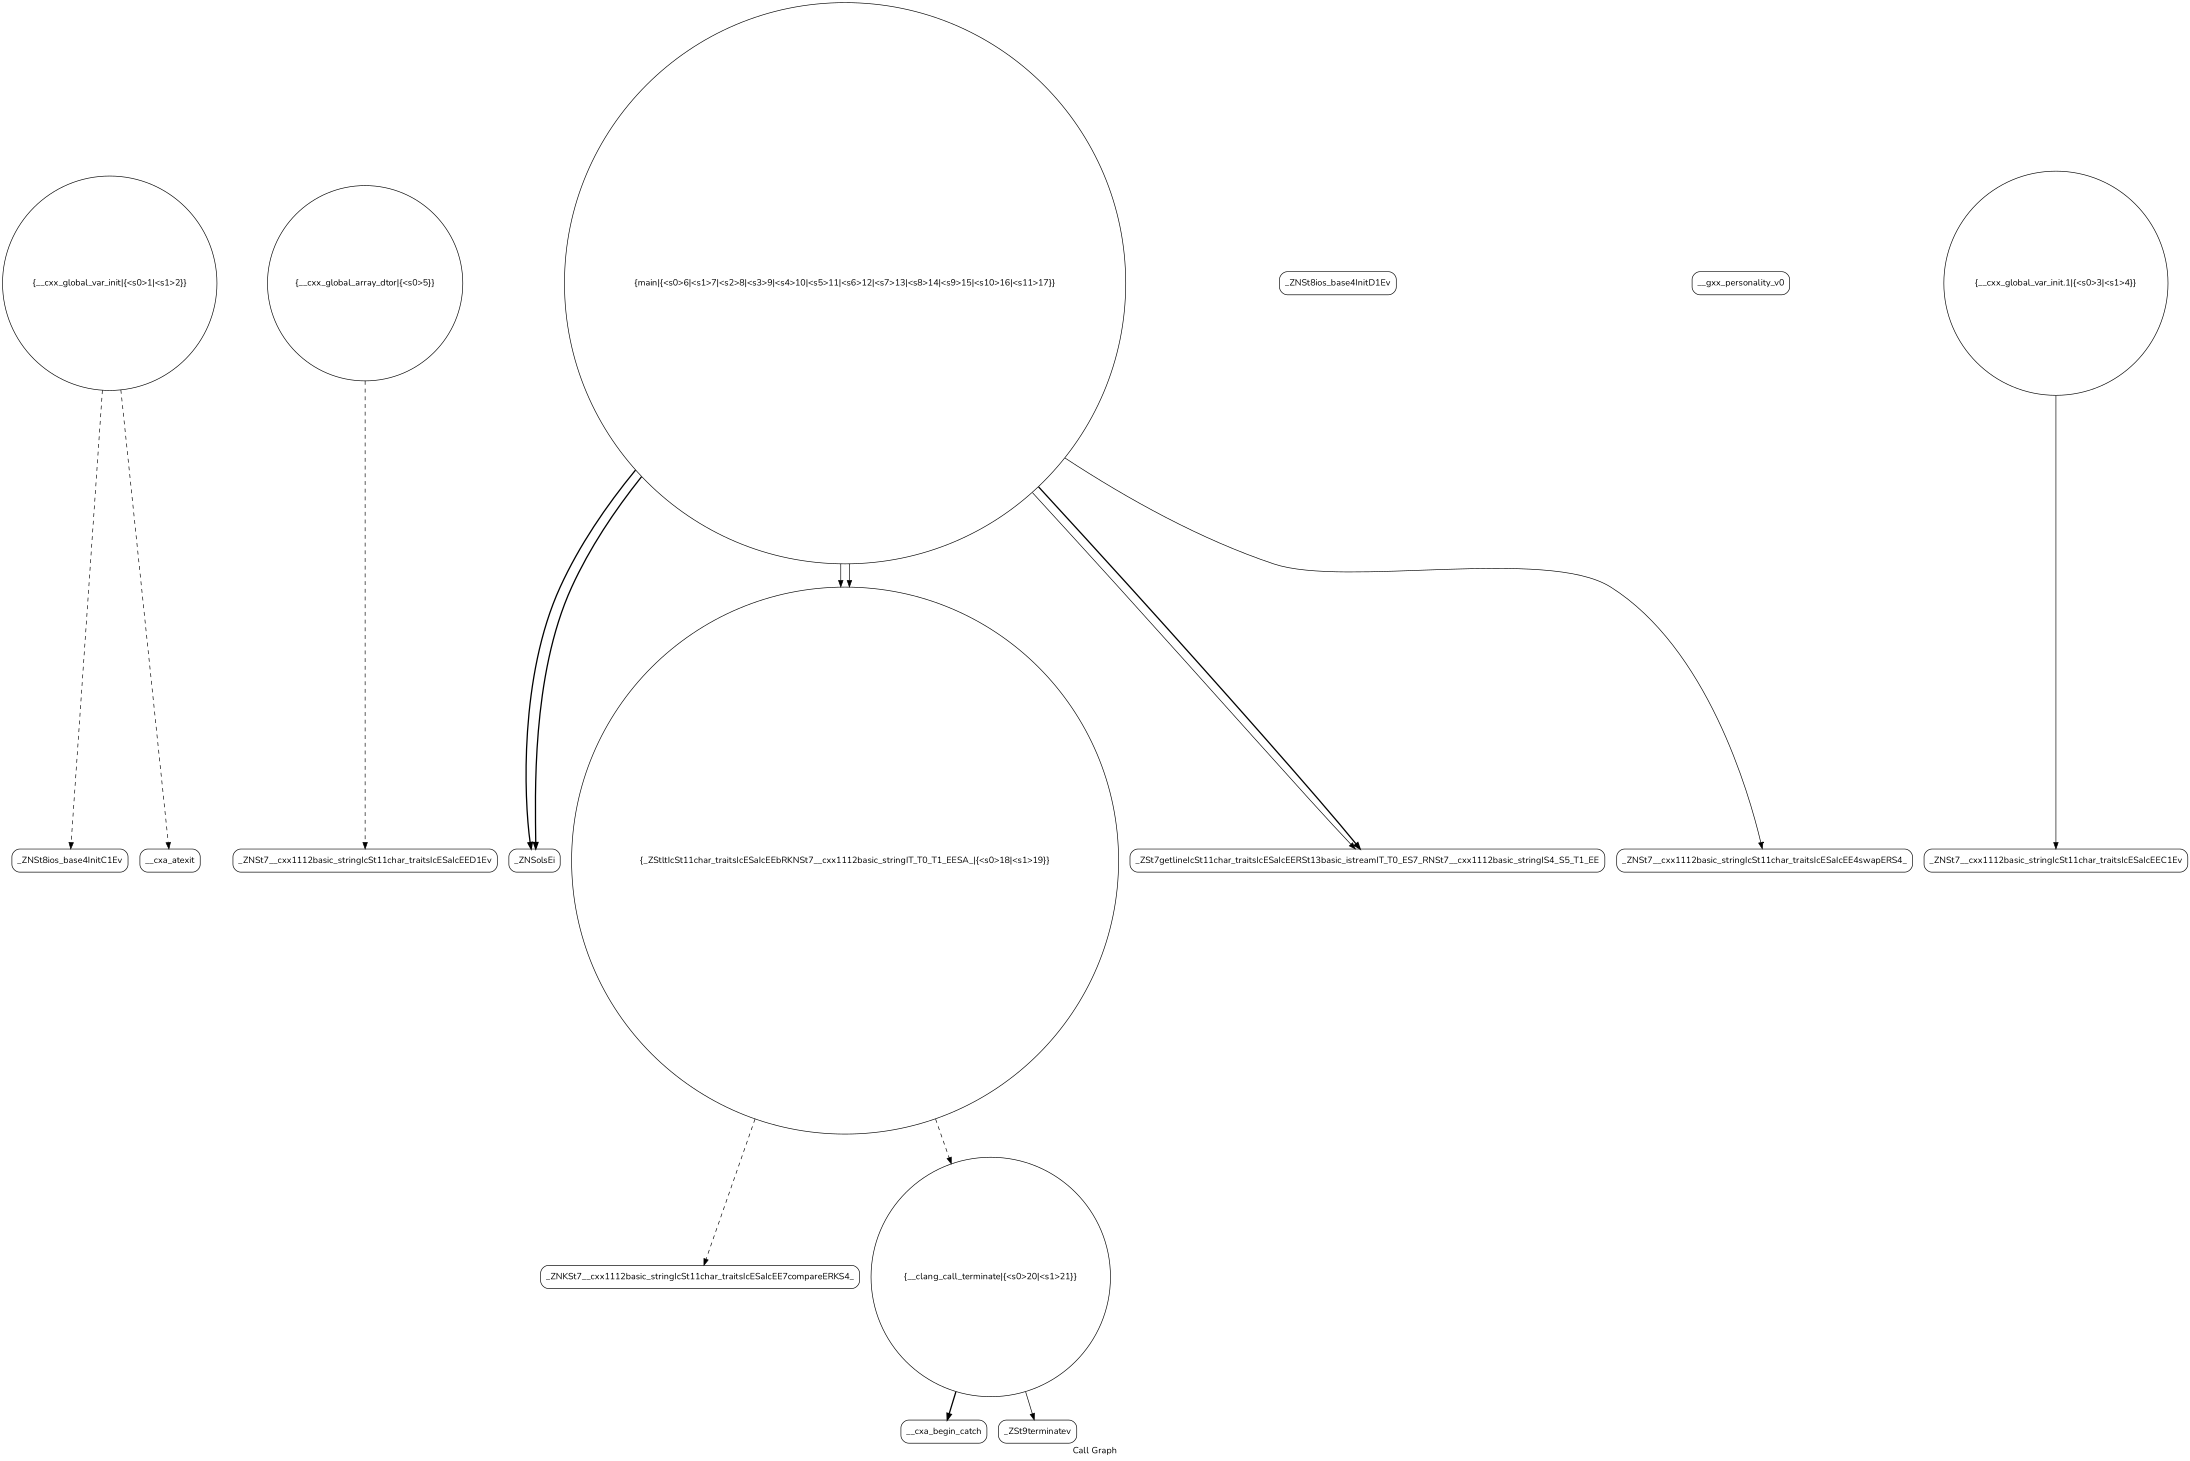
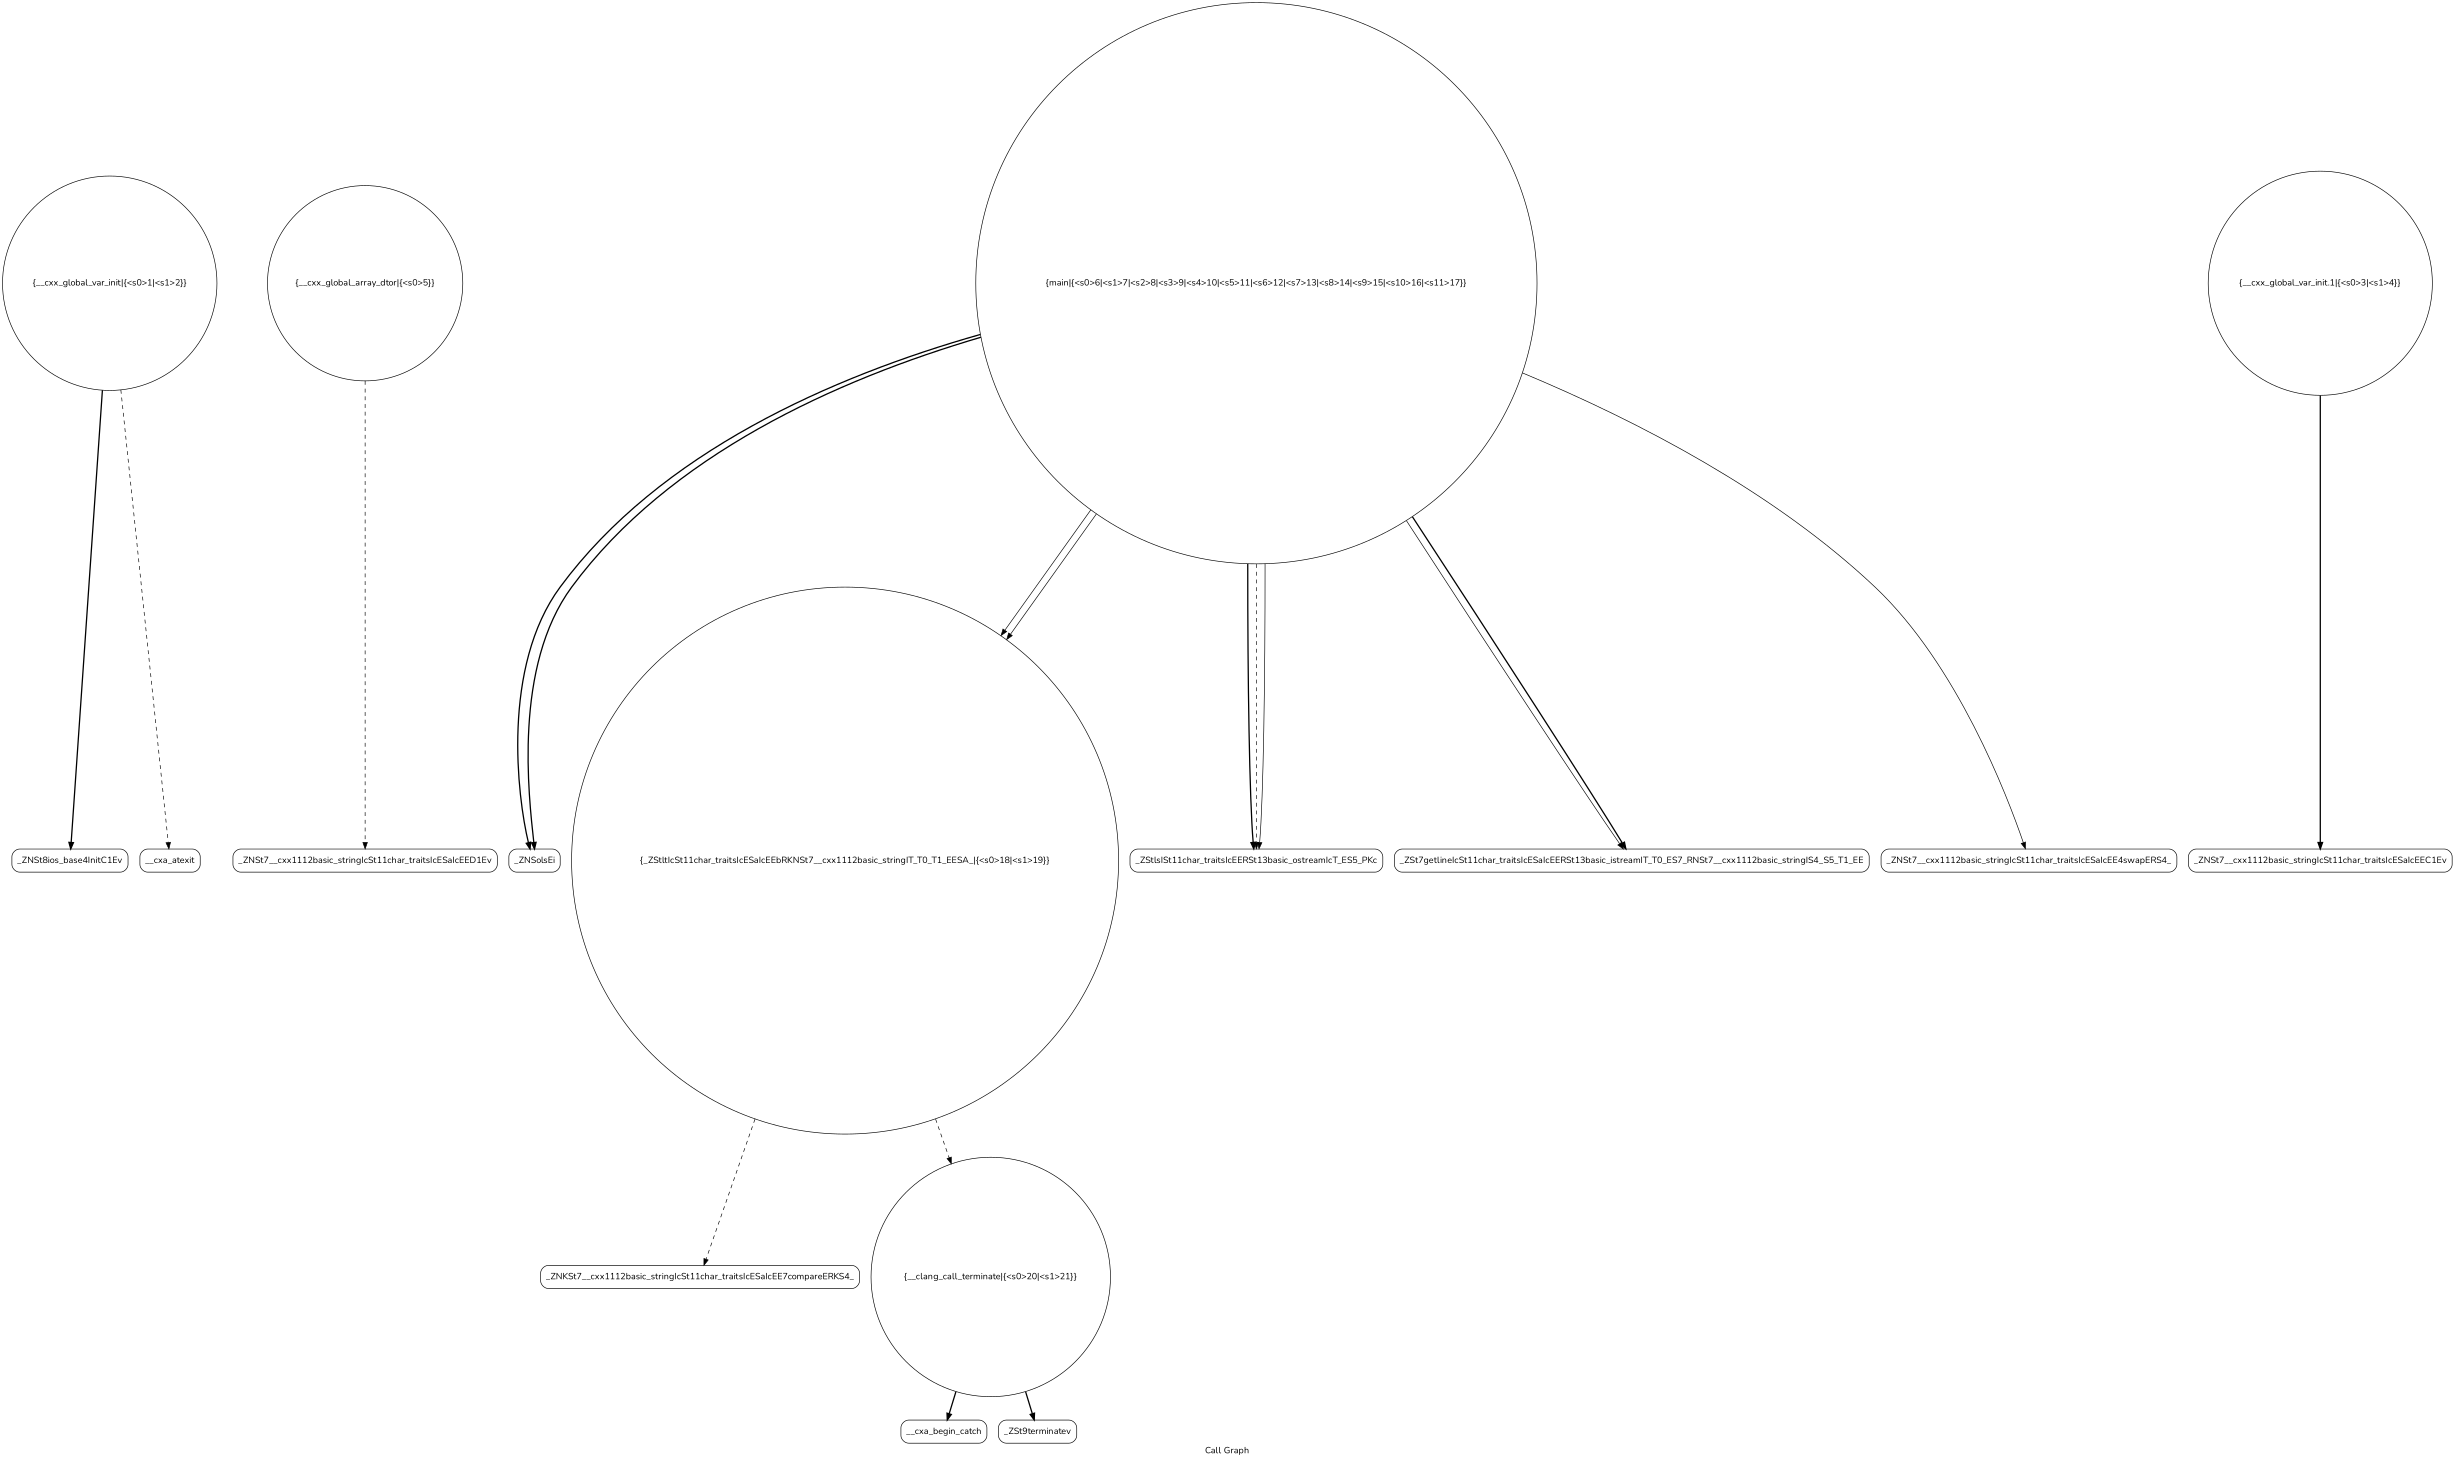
node "_ZNSt8ios_base4InitD1Ev": removed
node "__gxx_personality_v0": removed
edge "{__cxx_global_var_init|{<s0>1|<s1>2}}" -> "_ZNSt8ios_base4InitC1Ev": style dashed -> bold
edge "{__cxx_global_var_init.1|{<s0>3|<s1>4}}" -> "_ZNSt7__cxx1112basic_stringIcSt11char_traitsIcESaIcEEC1Ev": style solid -> bold
node "_ZStlsISt11char_traitsIcEERSt13basic_ostreamIcT_ES5_PKc": added
edge "{__clang_call_terminate|{<s0>20|<s1>21}}" -> "_ZSt9terminatev": style solid -> bold
